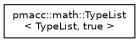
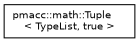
node "pmacc::math::TypeList < TypeList, true >": label "pmacc::math::TypeList < TypeList, true >" -> "pmacc::math::Tuple < TypeList, true >"
